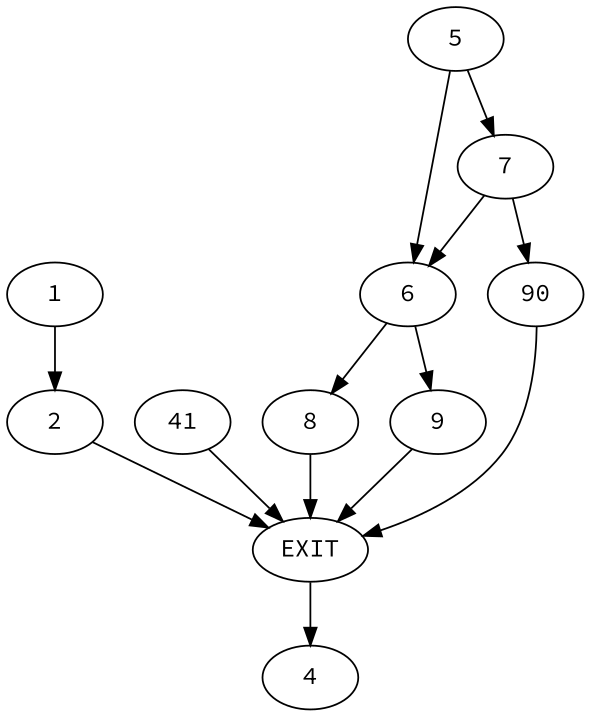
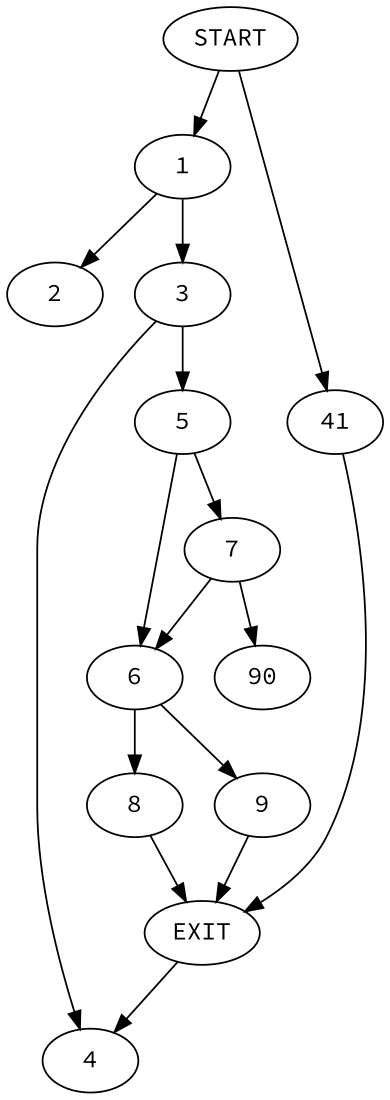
node "START": added
node "3": added
edge "90" -> "EXIT": removed
edge "2" -> "EXIT": removed
